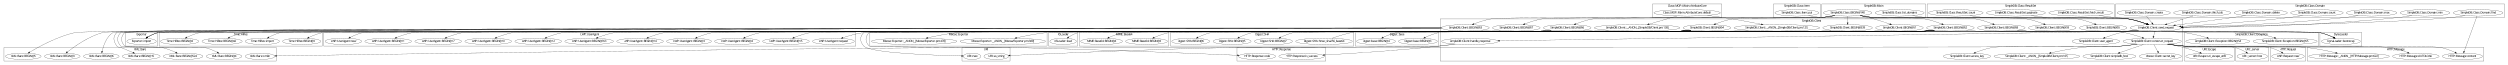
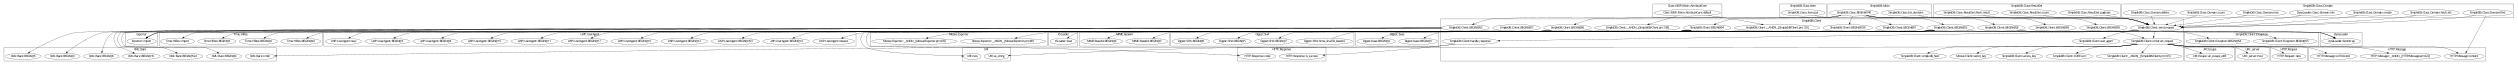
node "SimpleDB::Class::Domain::min": label "SimpleDB::Class::Domain::min" -> "DynaLoader::Class::Domain::min"
edge "SimpleDB::Class::BEGIN@140" -> "SimpleDB::Client::BEGIN@57": removed
node "SimpleDB::Client::CORE:sort": added
node "LWP::Request::new": label "LWP::Request::new" -> "HTTP::Request::new"
